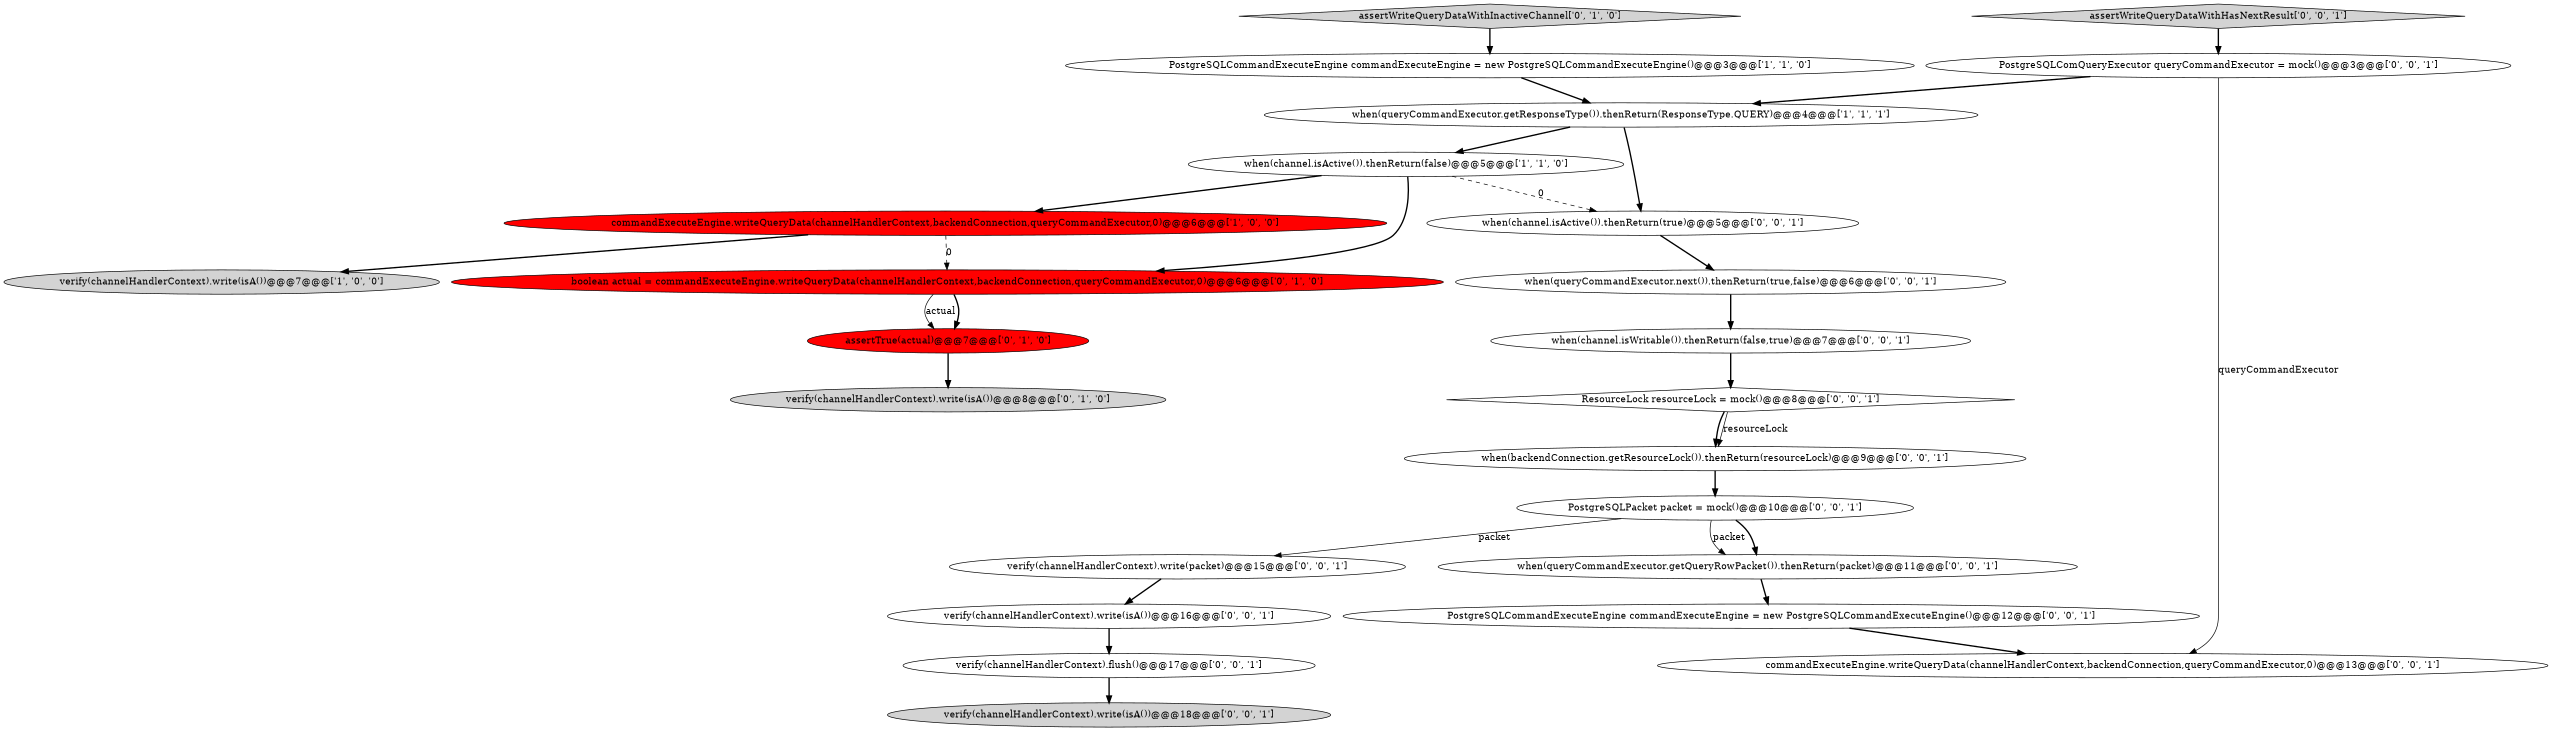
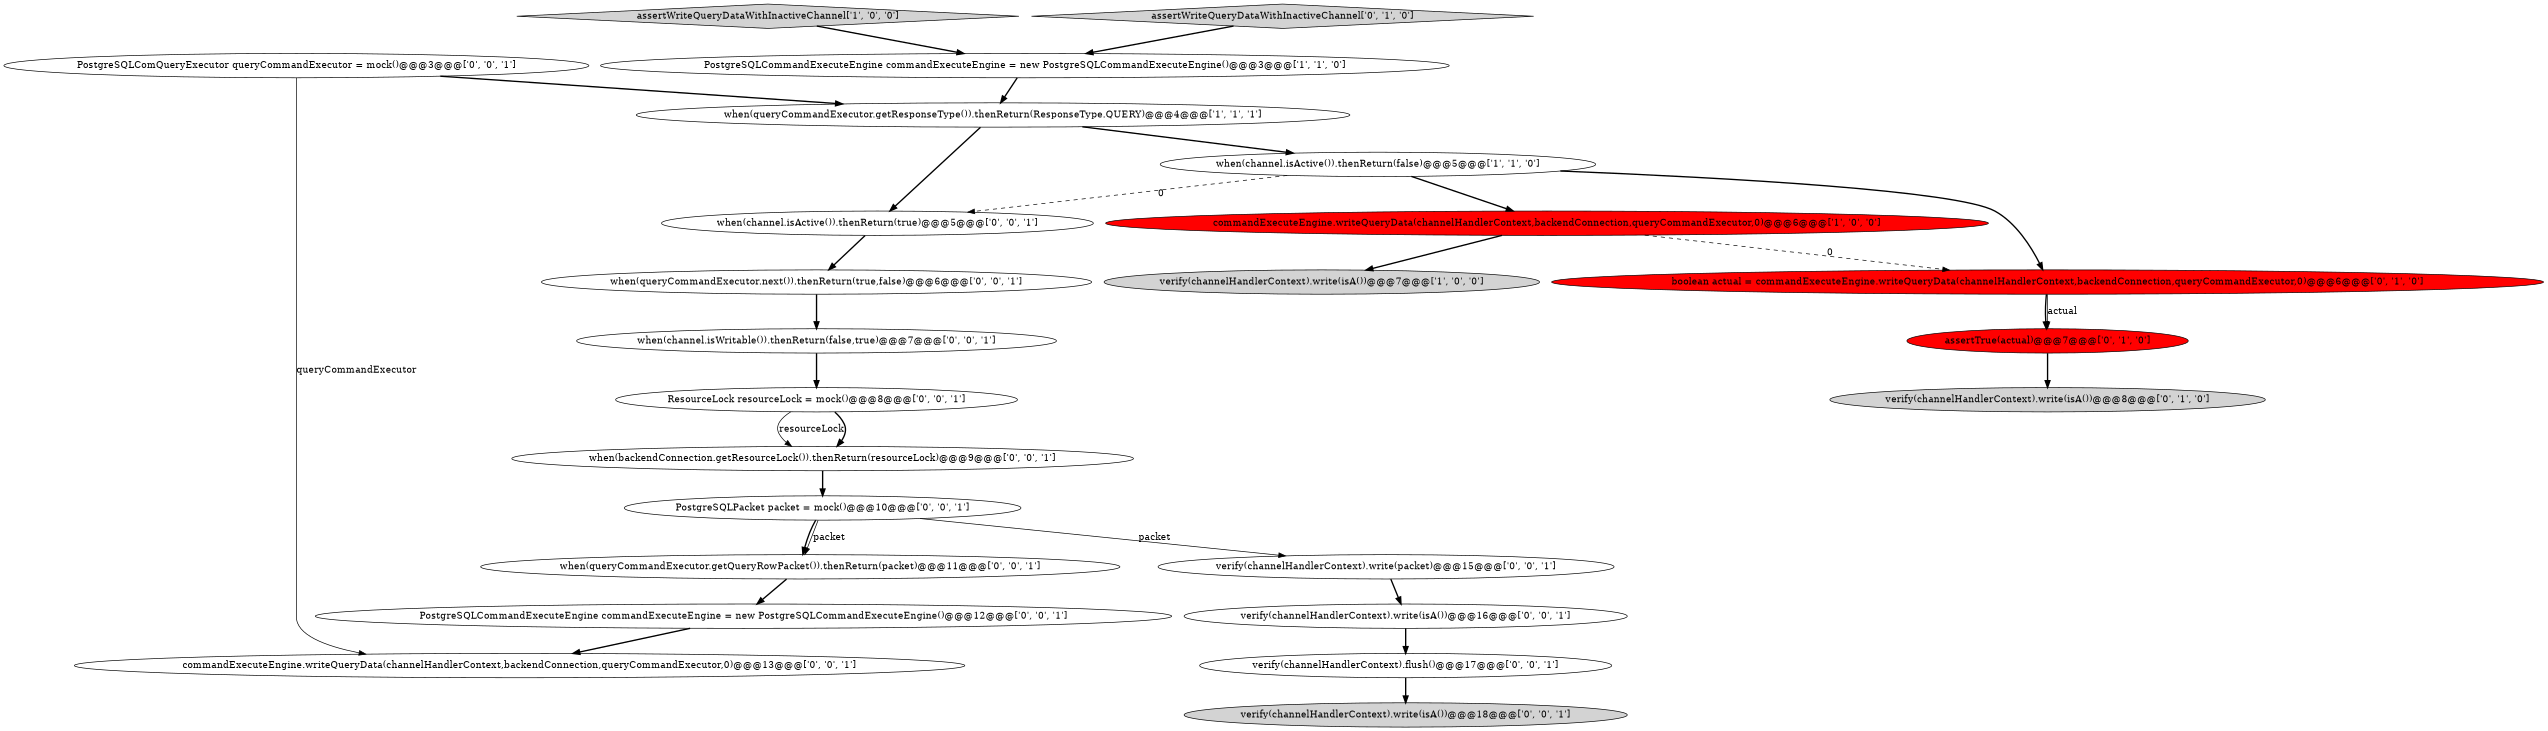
node "assertWriteQueryDataWithInactiveChannel['1', '0', '0']": added
node "assertWriteQueryDataWithHasNextResult['0', '0', '1']": removed
node "ResourceLock resourceLock = mock()@@@8@@@['0', '0', '1']": shape diamond -> ellipse
